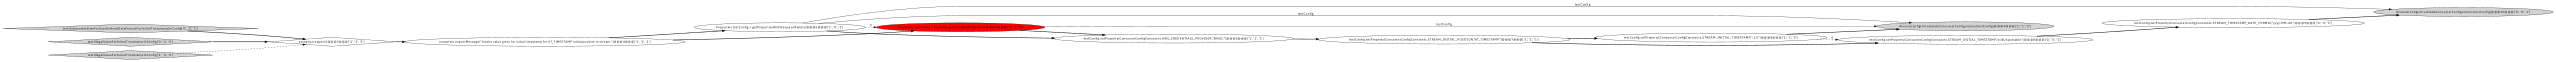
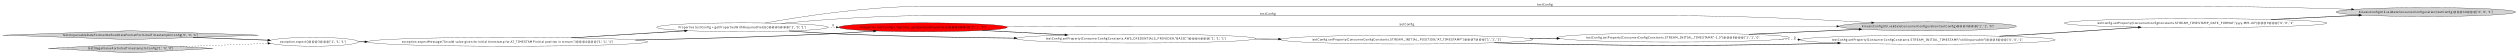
node "testIllegalValueForInitialTimestampInConfig['0', '1', '0']": removed
node "exception.expect()@@@3@@@['1', '1', '1']": shape diamond -> ellipse
